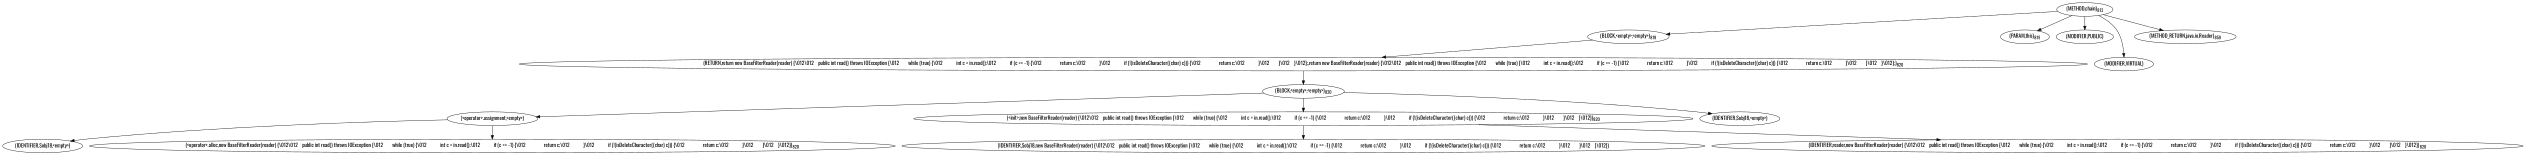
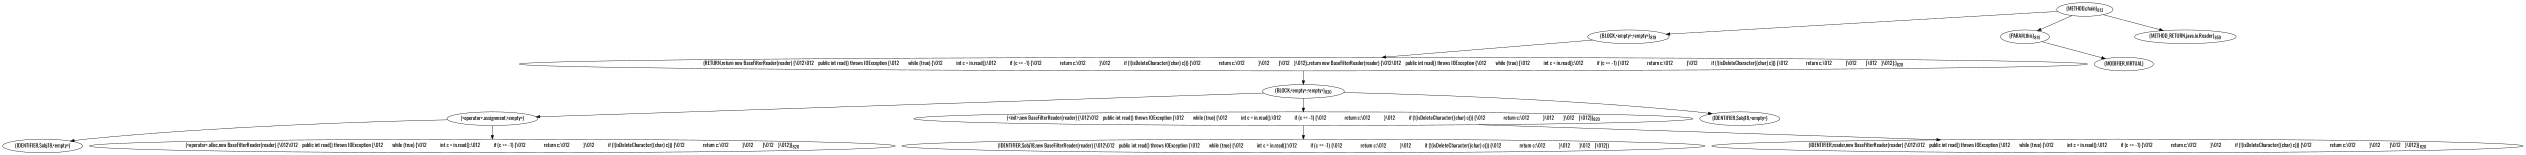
edge "(METHOD,chain)" -> "(MODIFIER,VIRTUAL)": now "(PARAM,this)" -> "(MODIFIER,VIRTUAL)"
node "(MODIFIER,PUBLIC)": removed
